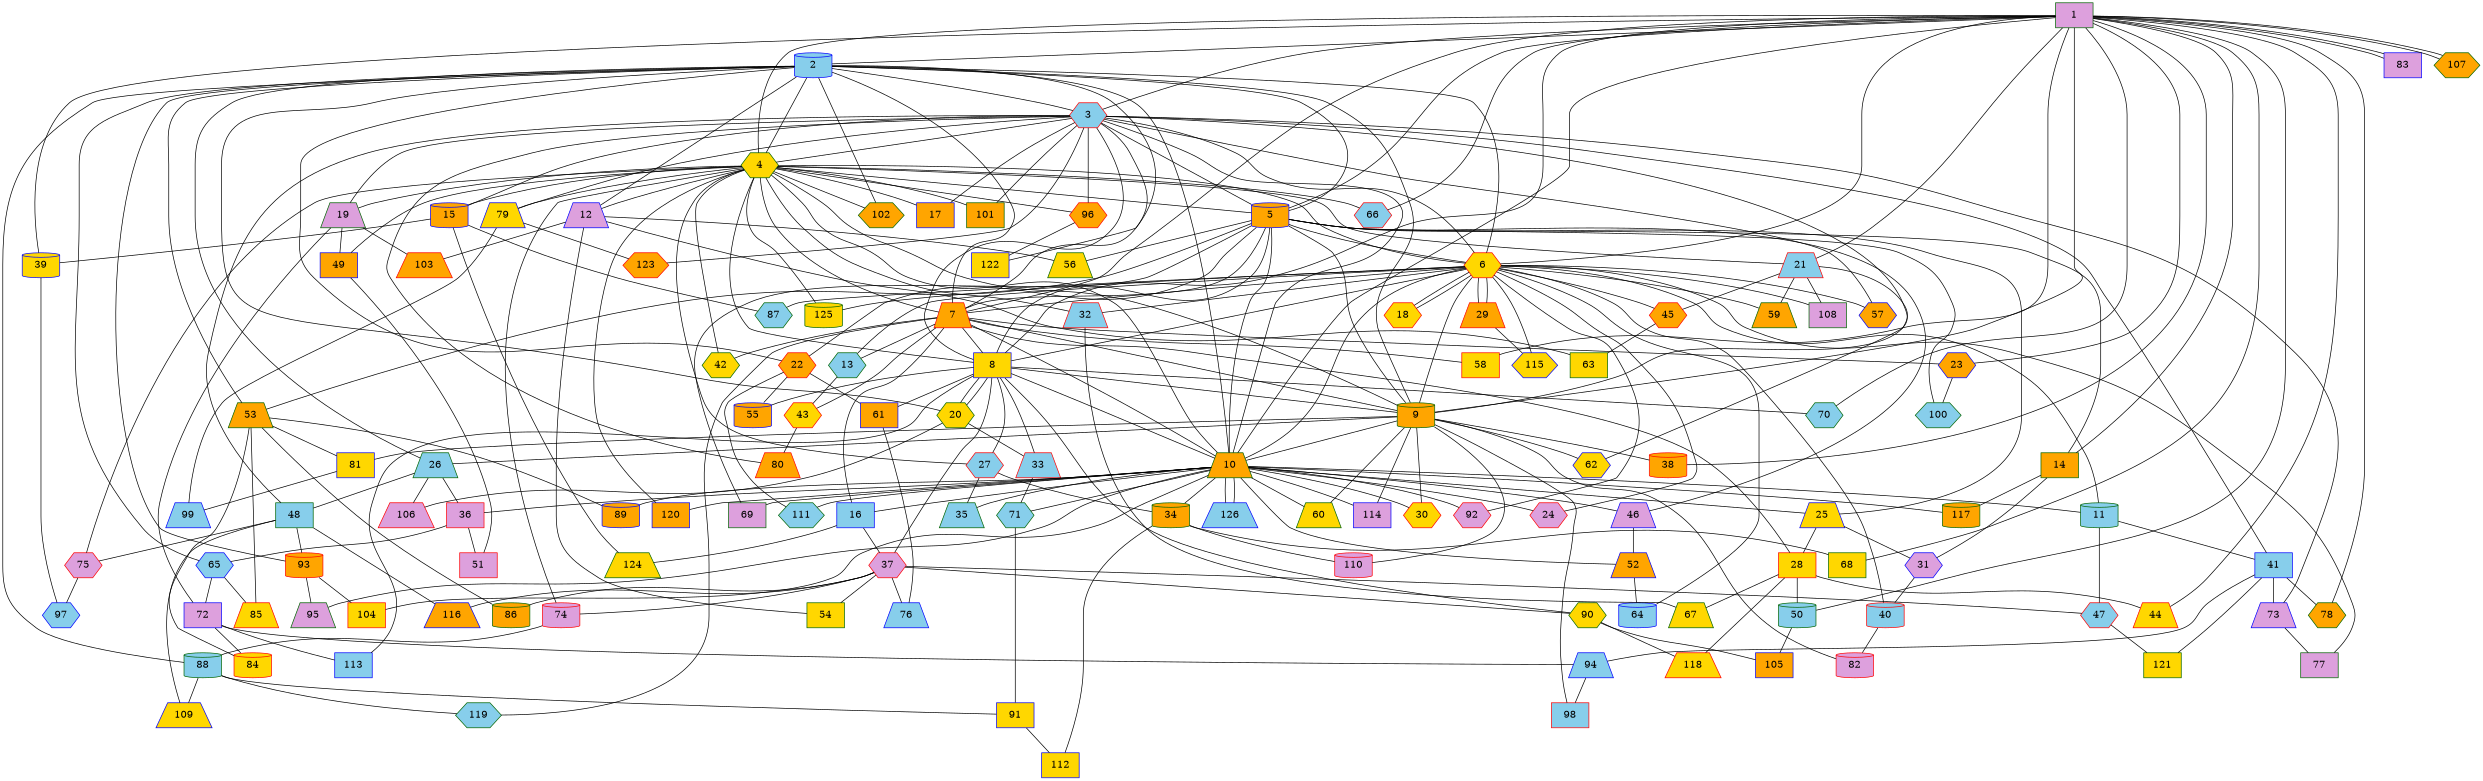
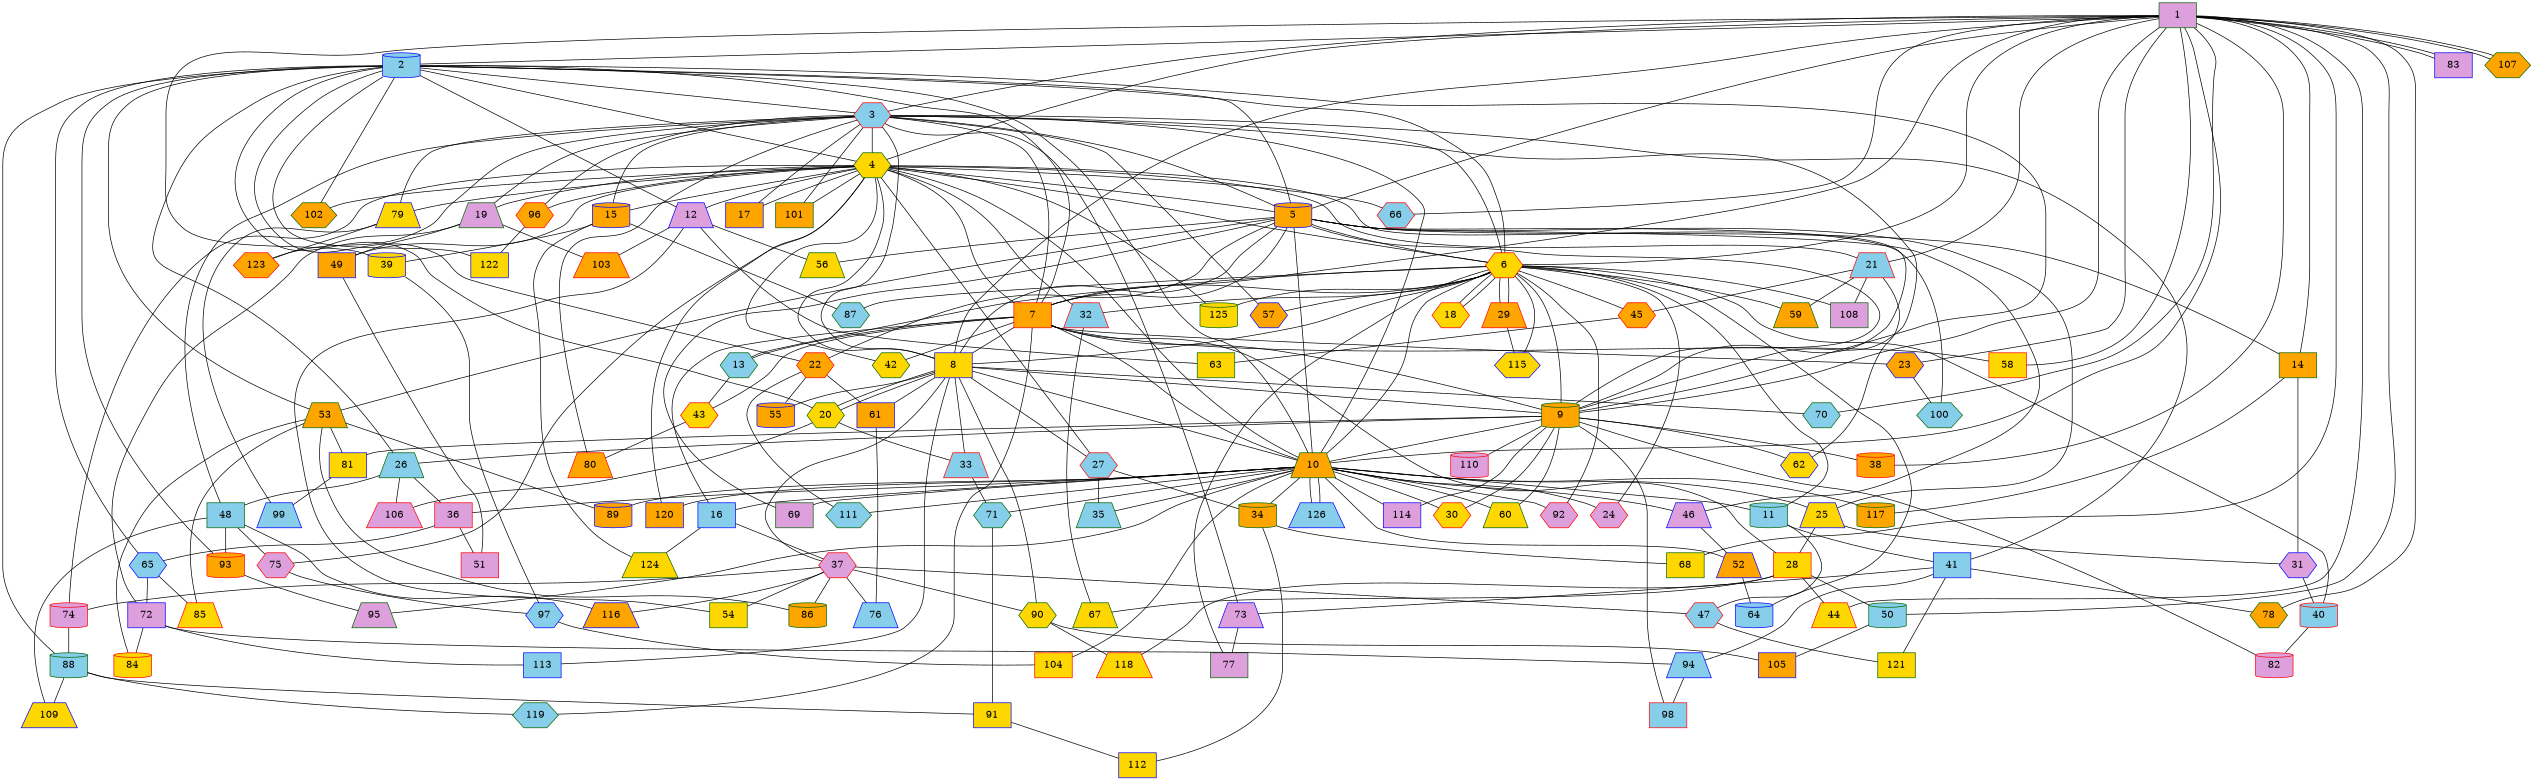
node "7": shape trapezium -> box
edge "34" -- "110": removed
edge "93" -- "104": now "97" -- "104"
